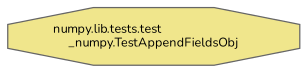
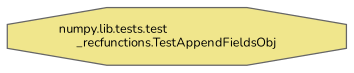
node "numpy.lib.tests.test _numpy.TestAppendFieldsObj": label "numpy.lib.tests.test _numpy.TestAppendFieldsObj" -> "numpy.lib.tests.test _recfunctions.TestAppendFieldsObj"
